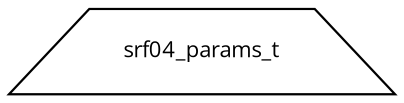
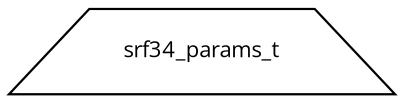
node "srf04_params_t": label "srf04_params_t" -> "srf34_params_t"
